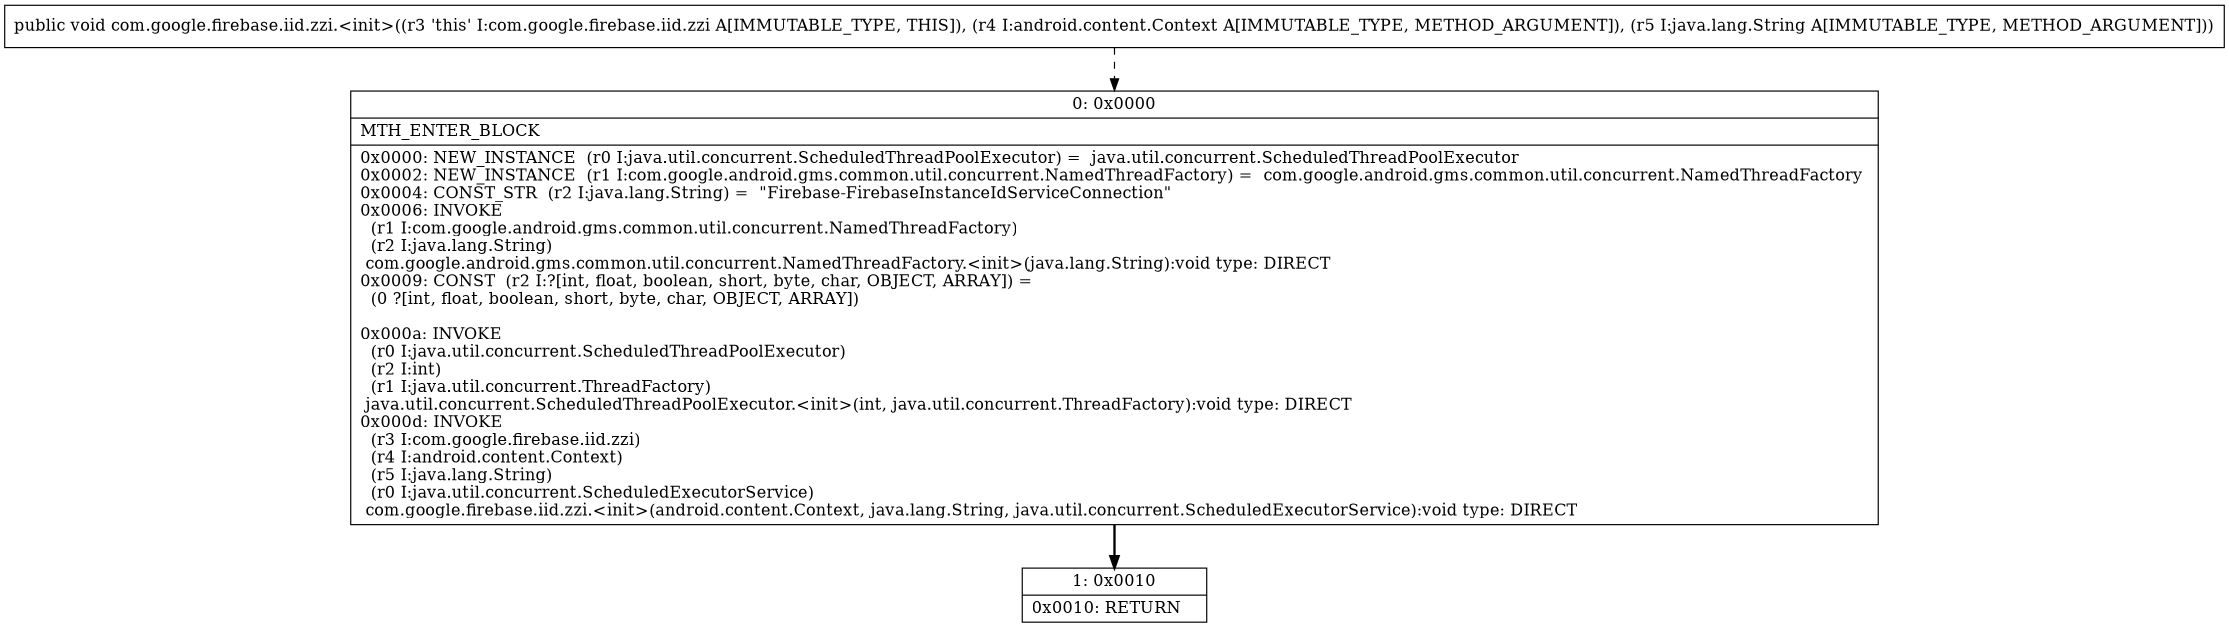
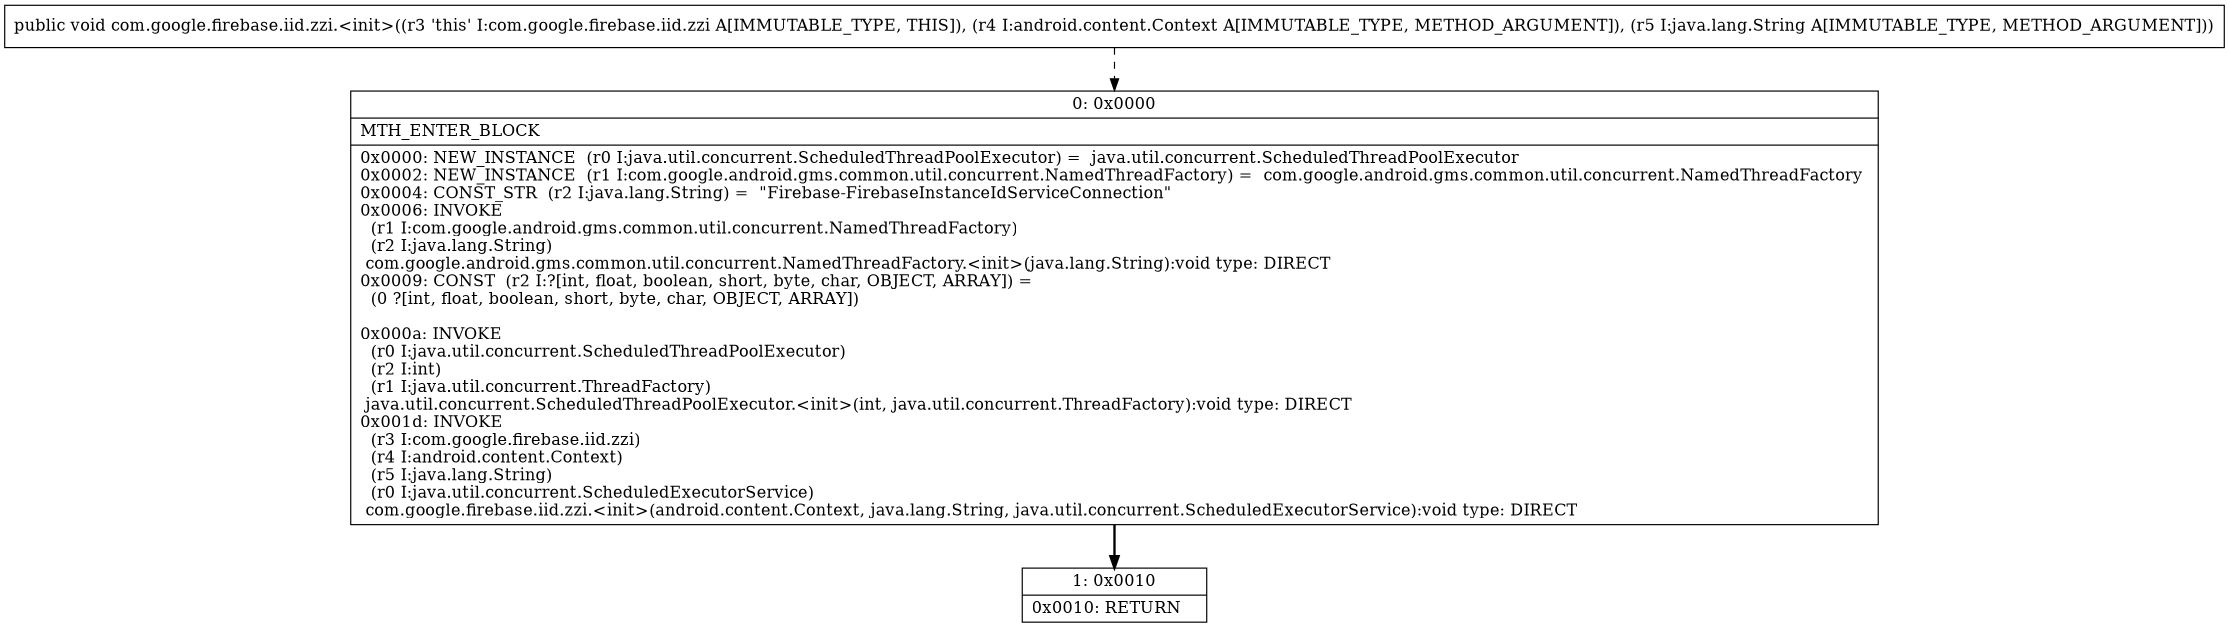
node "0: 0x0000": text "0x000d: INVOKE" -> "0x001d: INVOKE"
